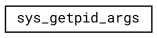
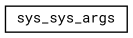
node "sys_getpid_args": label "sys_getpid_args" -> "sys_sys_args"
